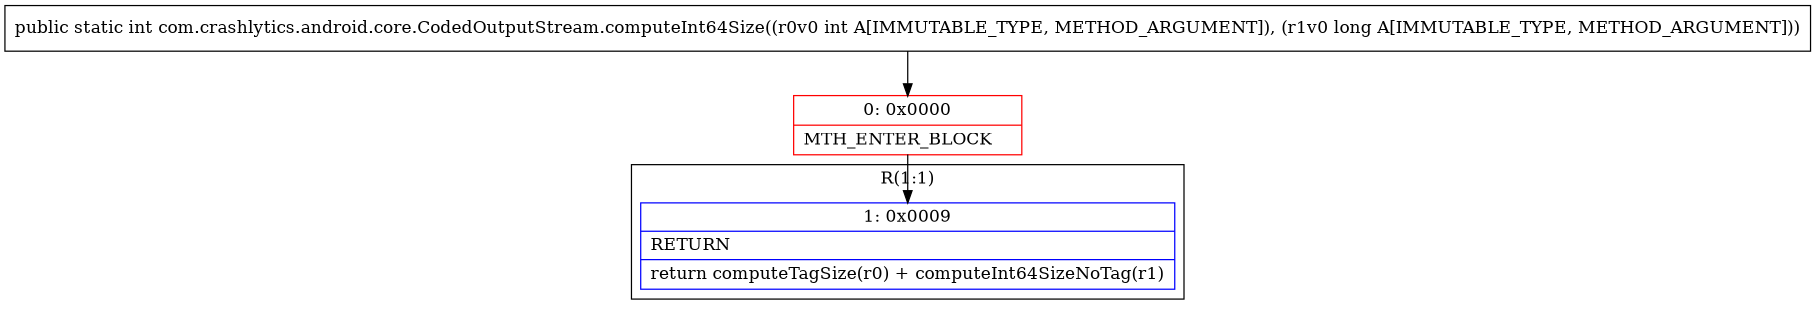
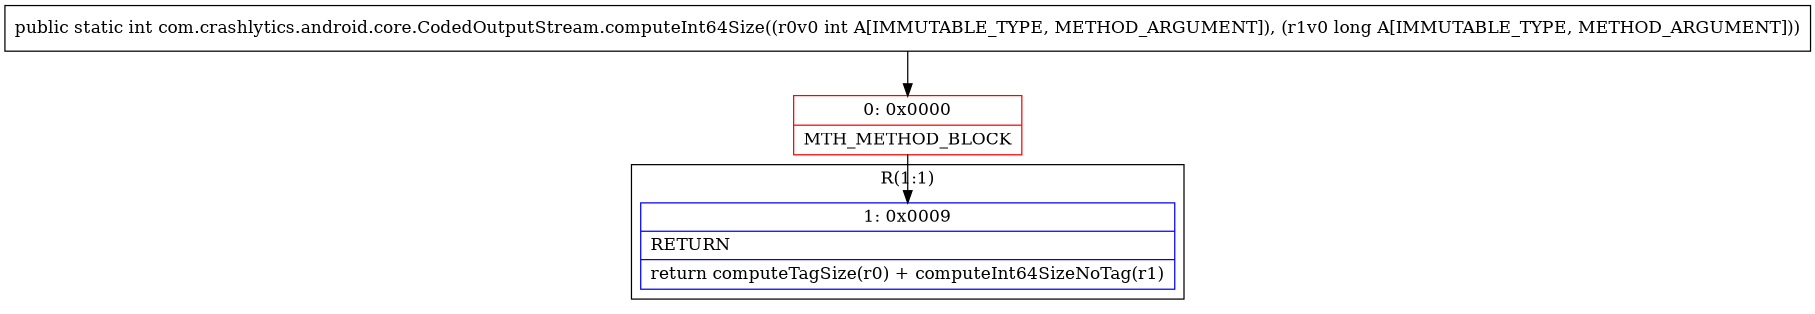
node "0: 0x0000": text "MTH_ENTER_BLOCK" -> "MTH_METHOD_BLOCK"
